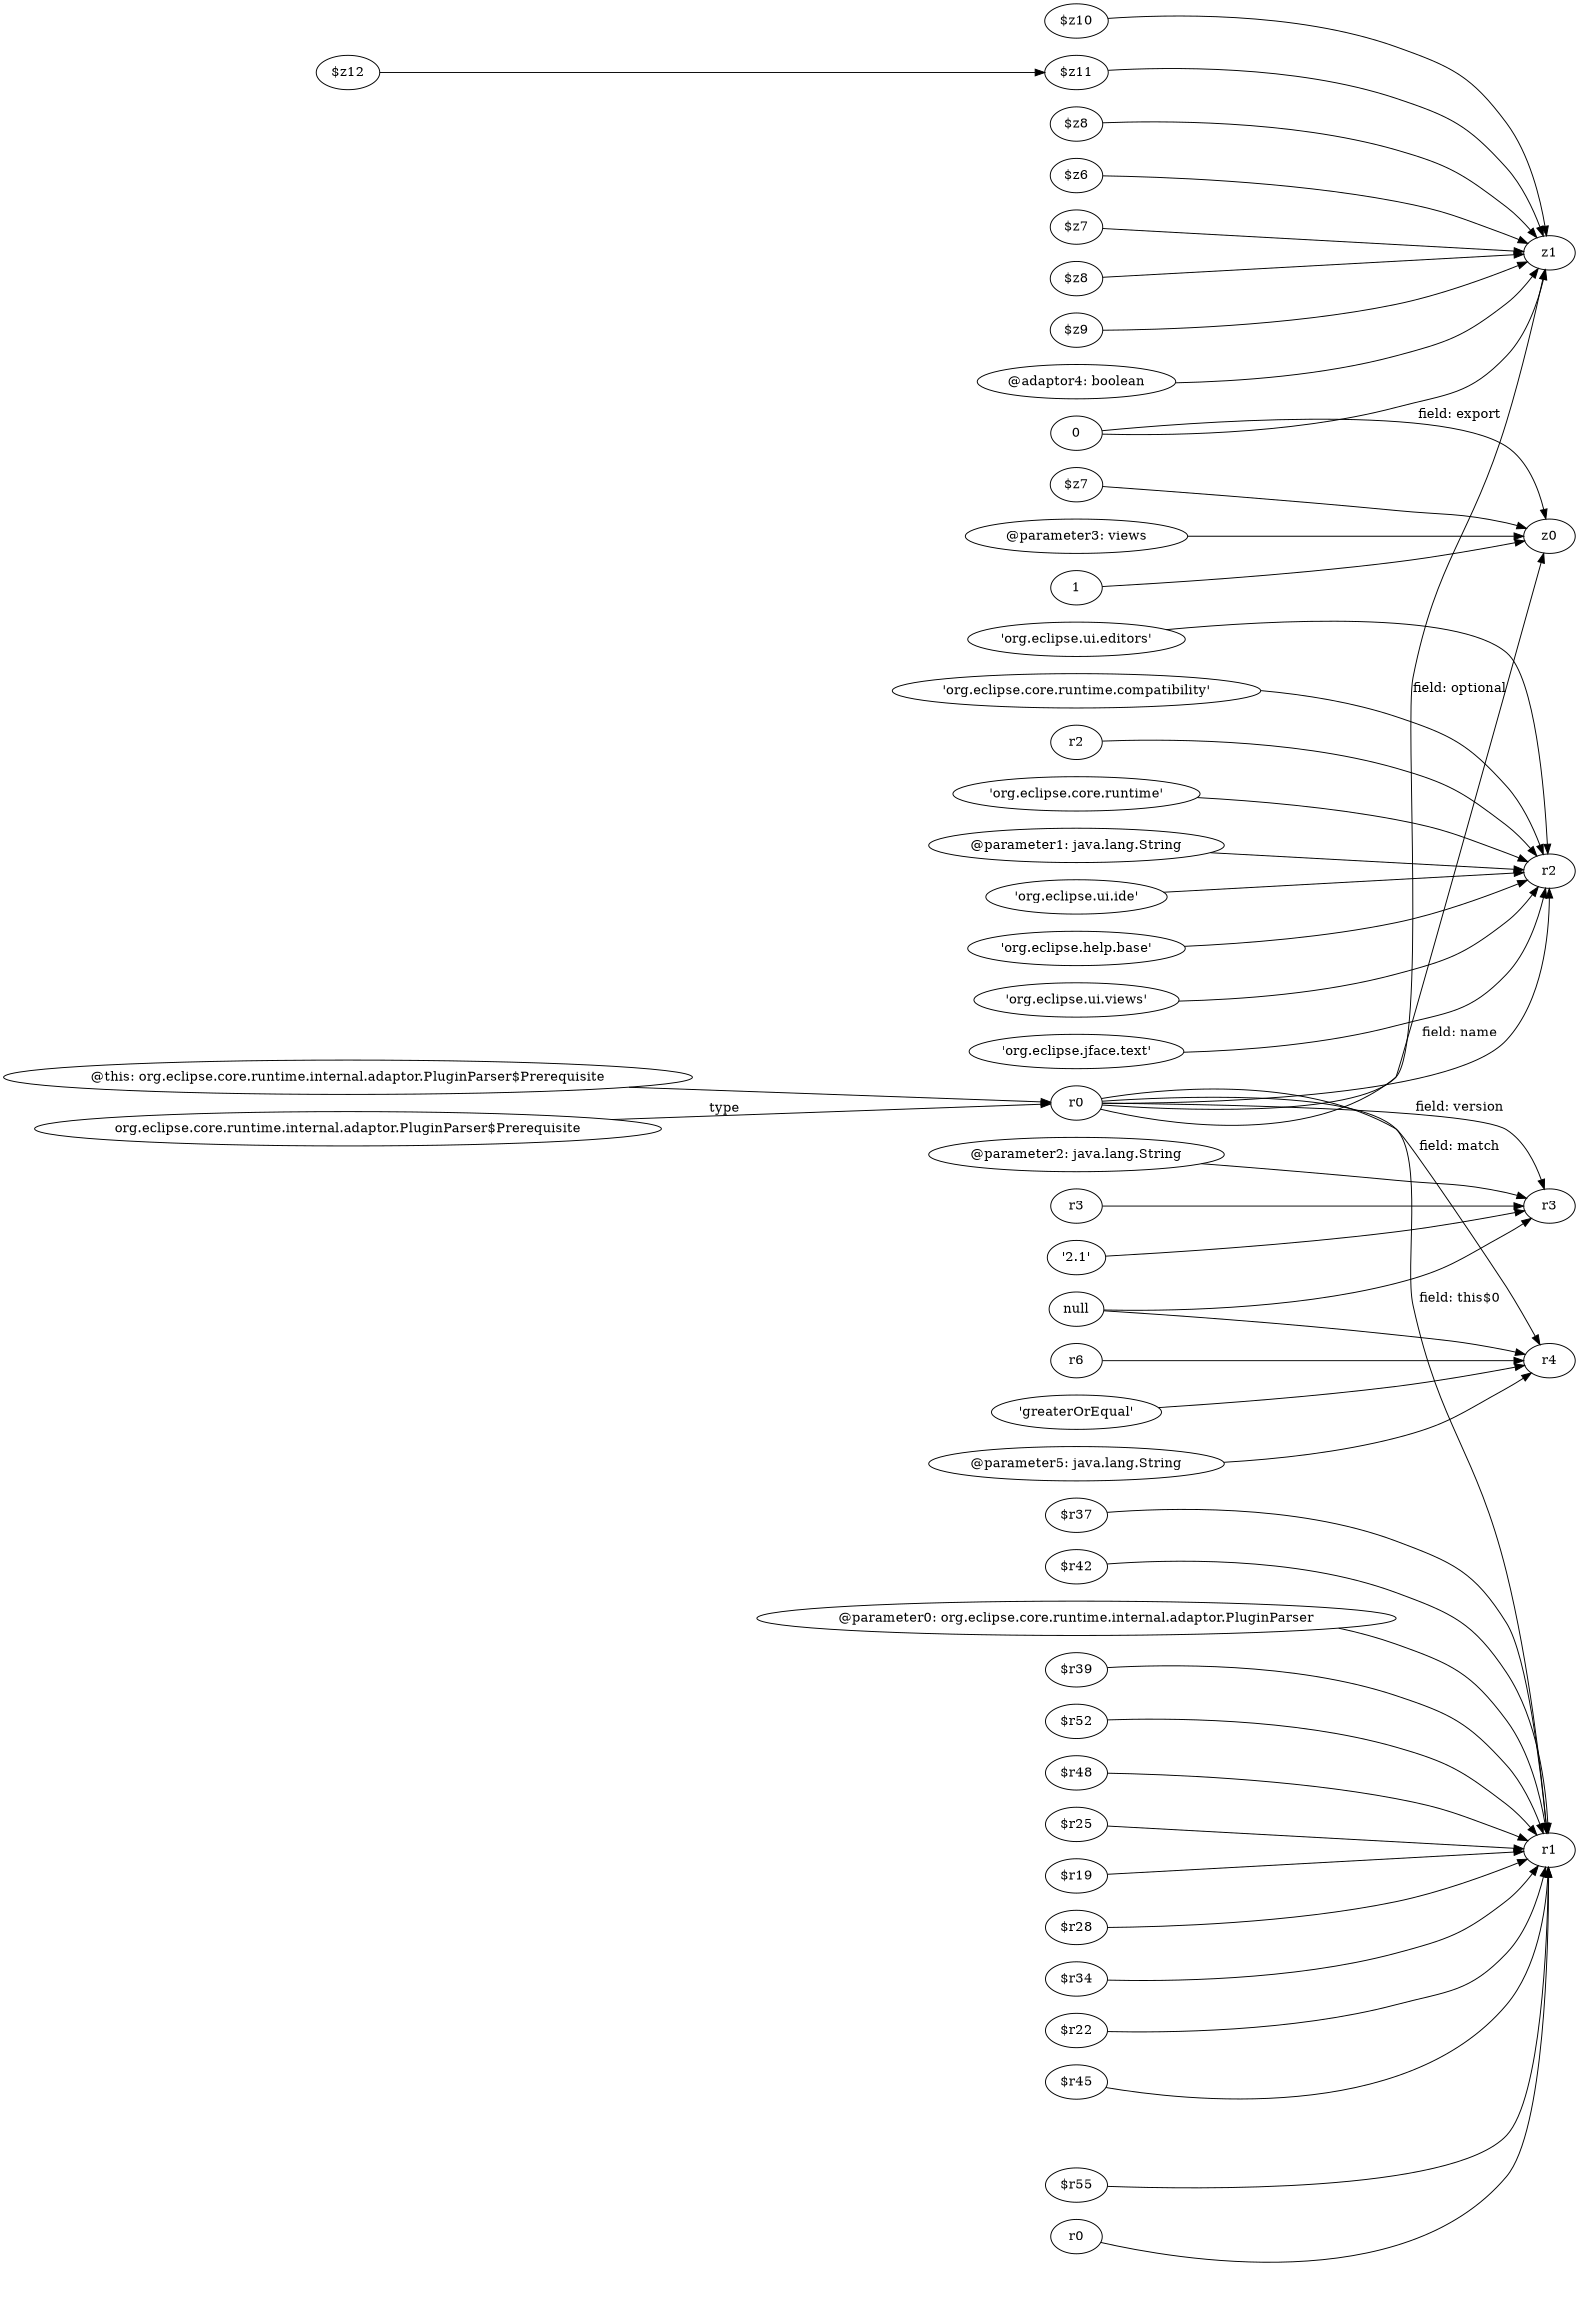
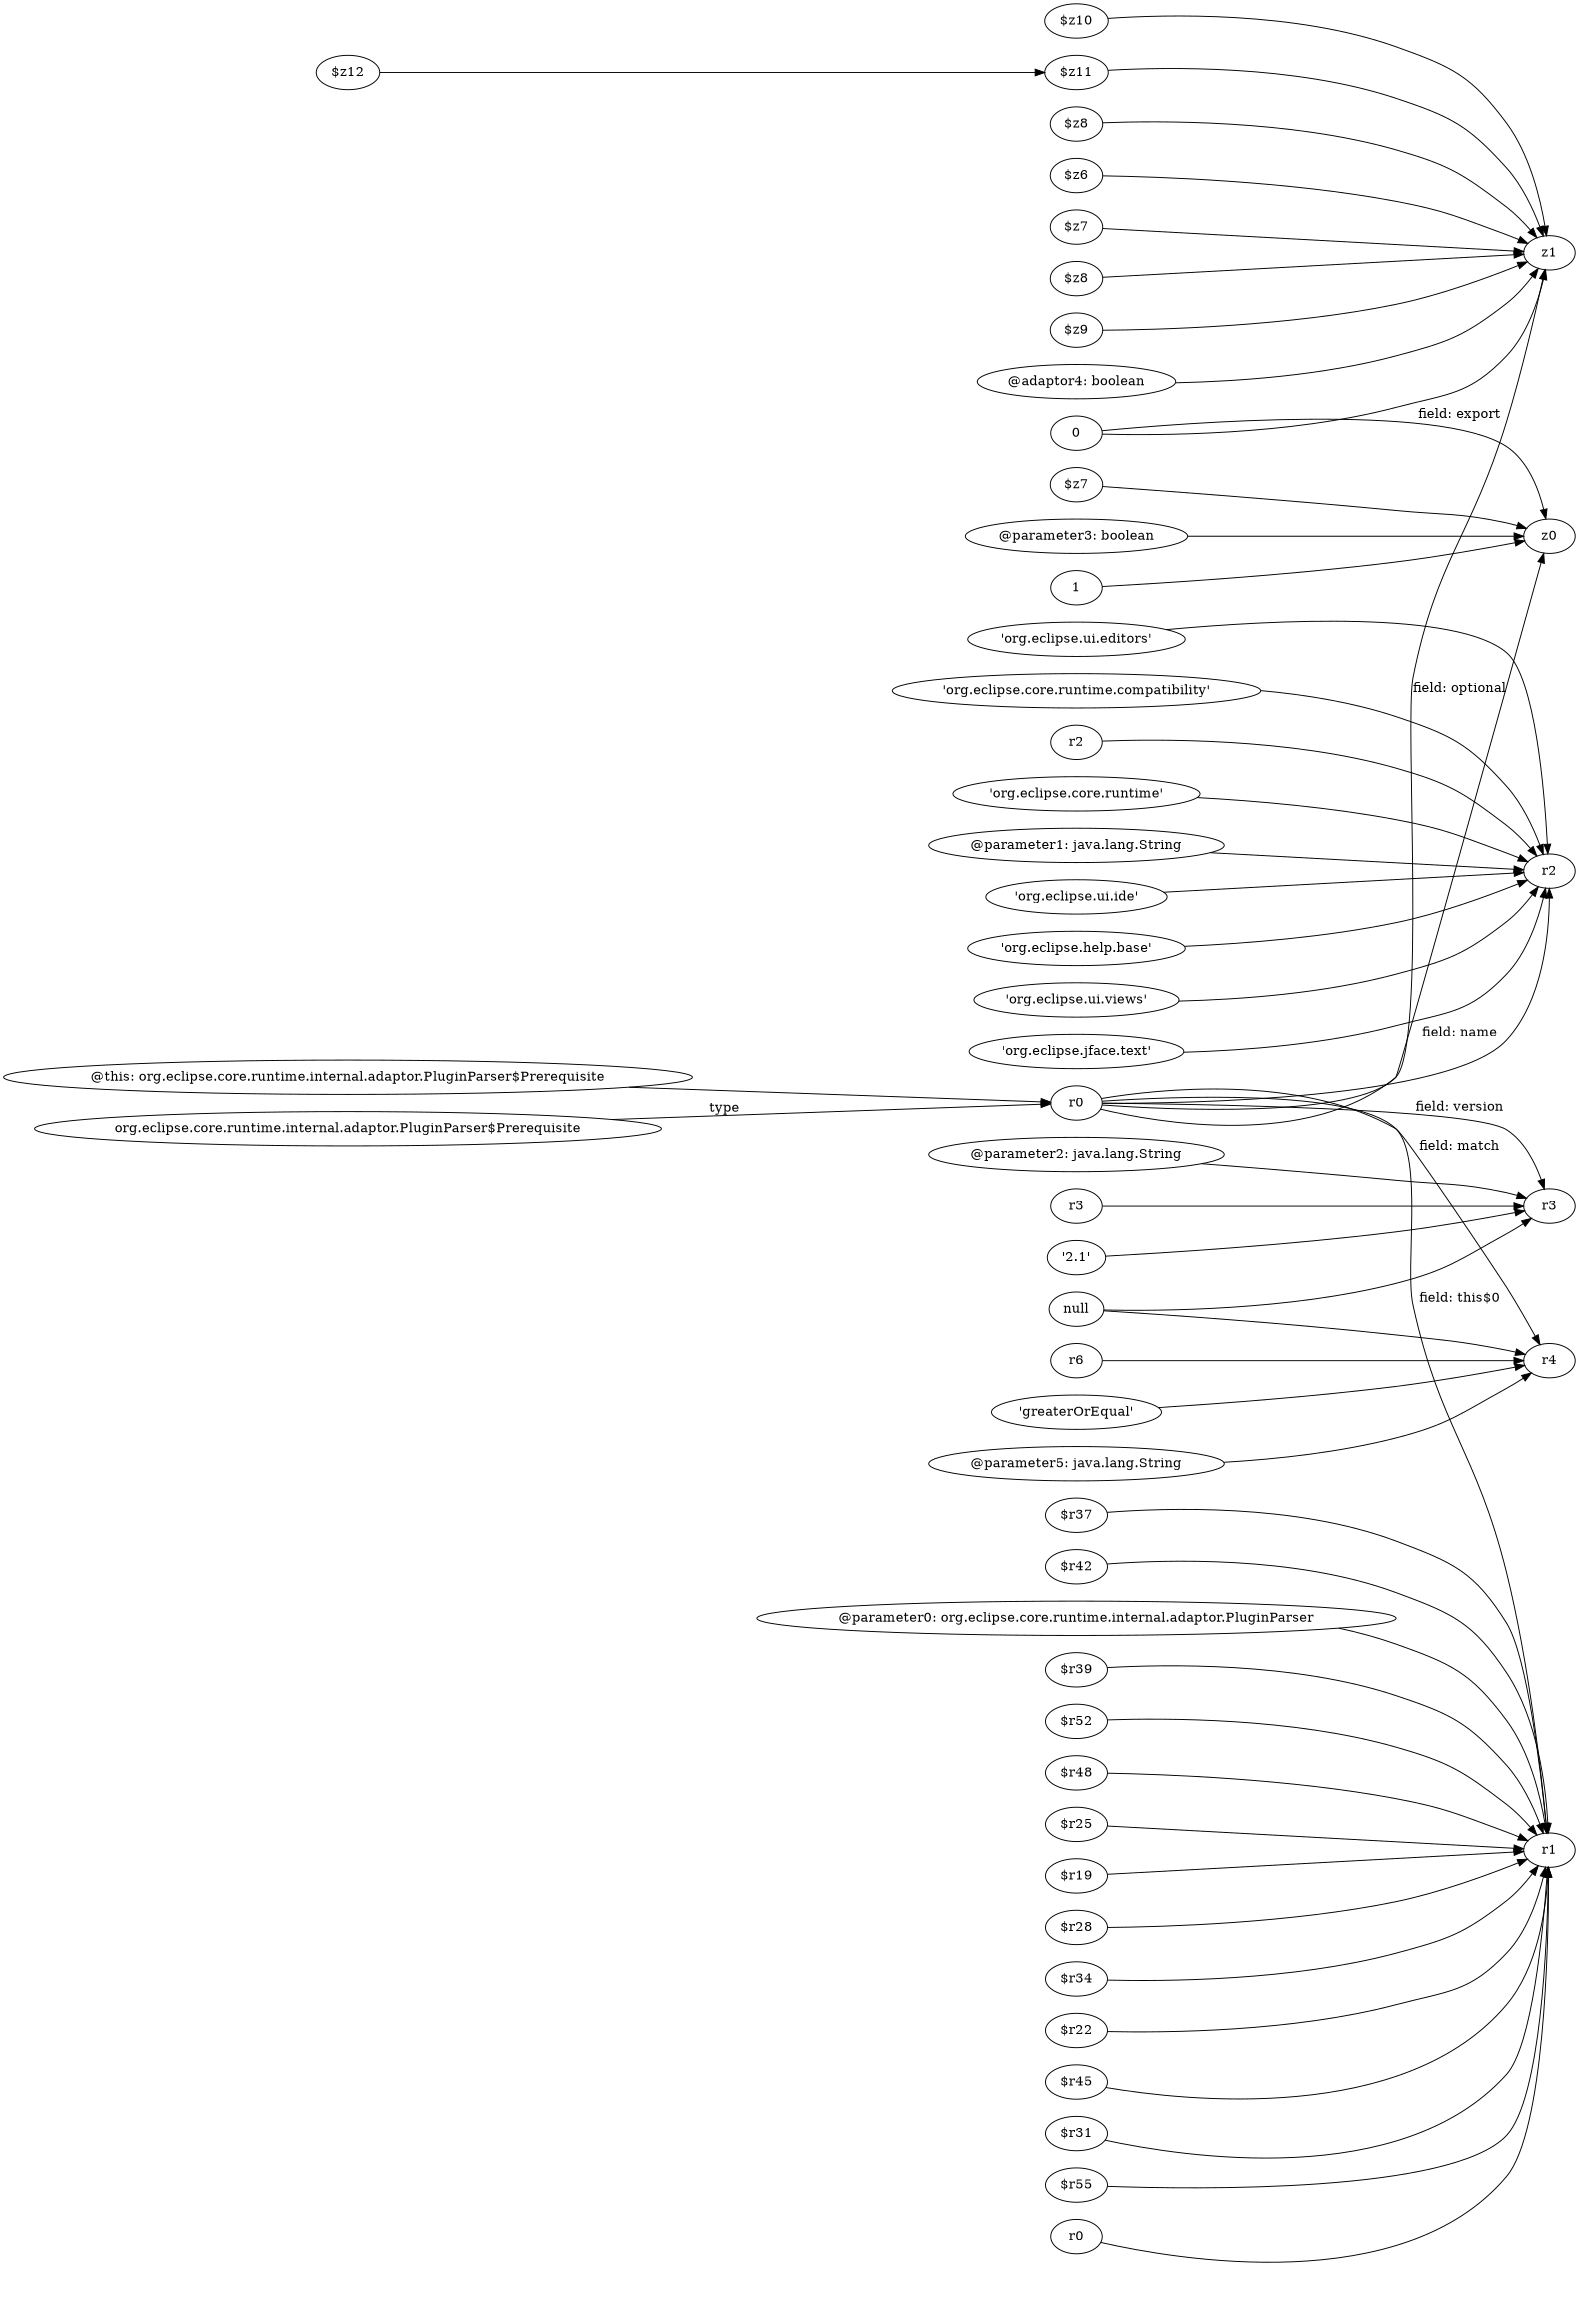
node "@parameter3: views": label "@parameter3: views" -> "@parameter3: boolean"
node "$r31": added
